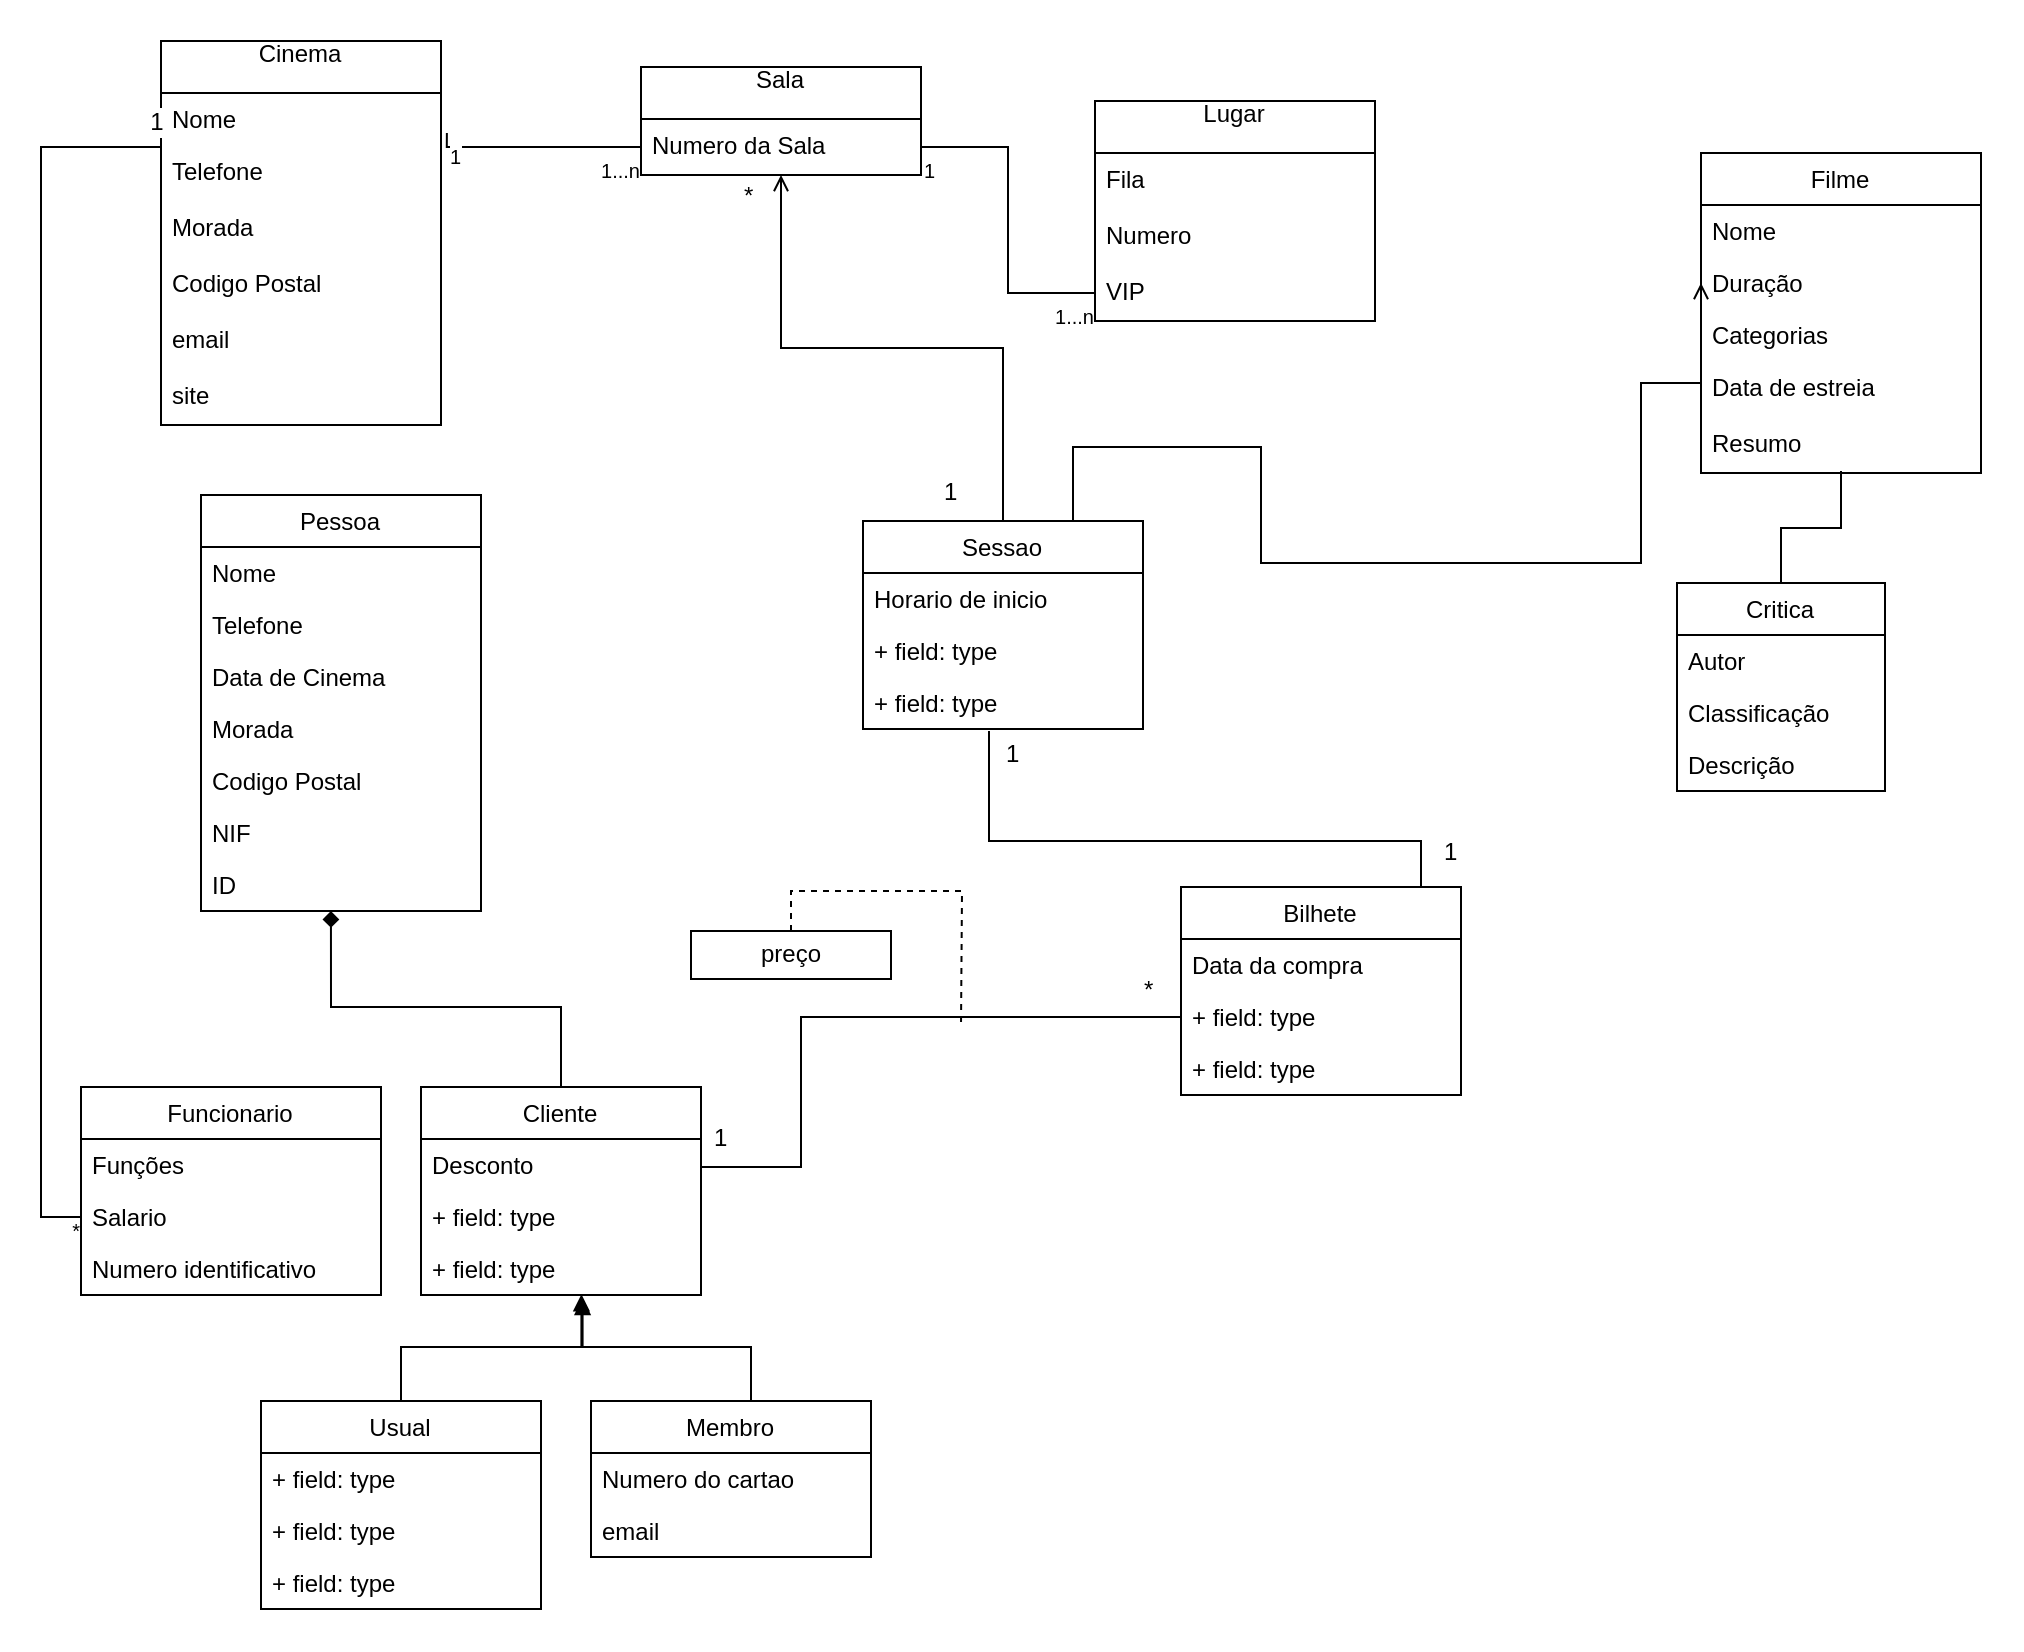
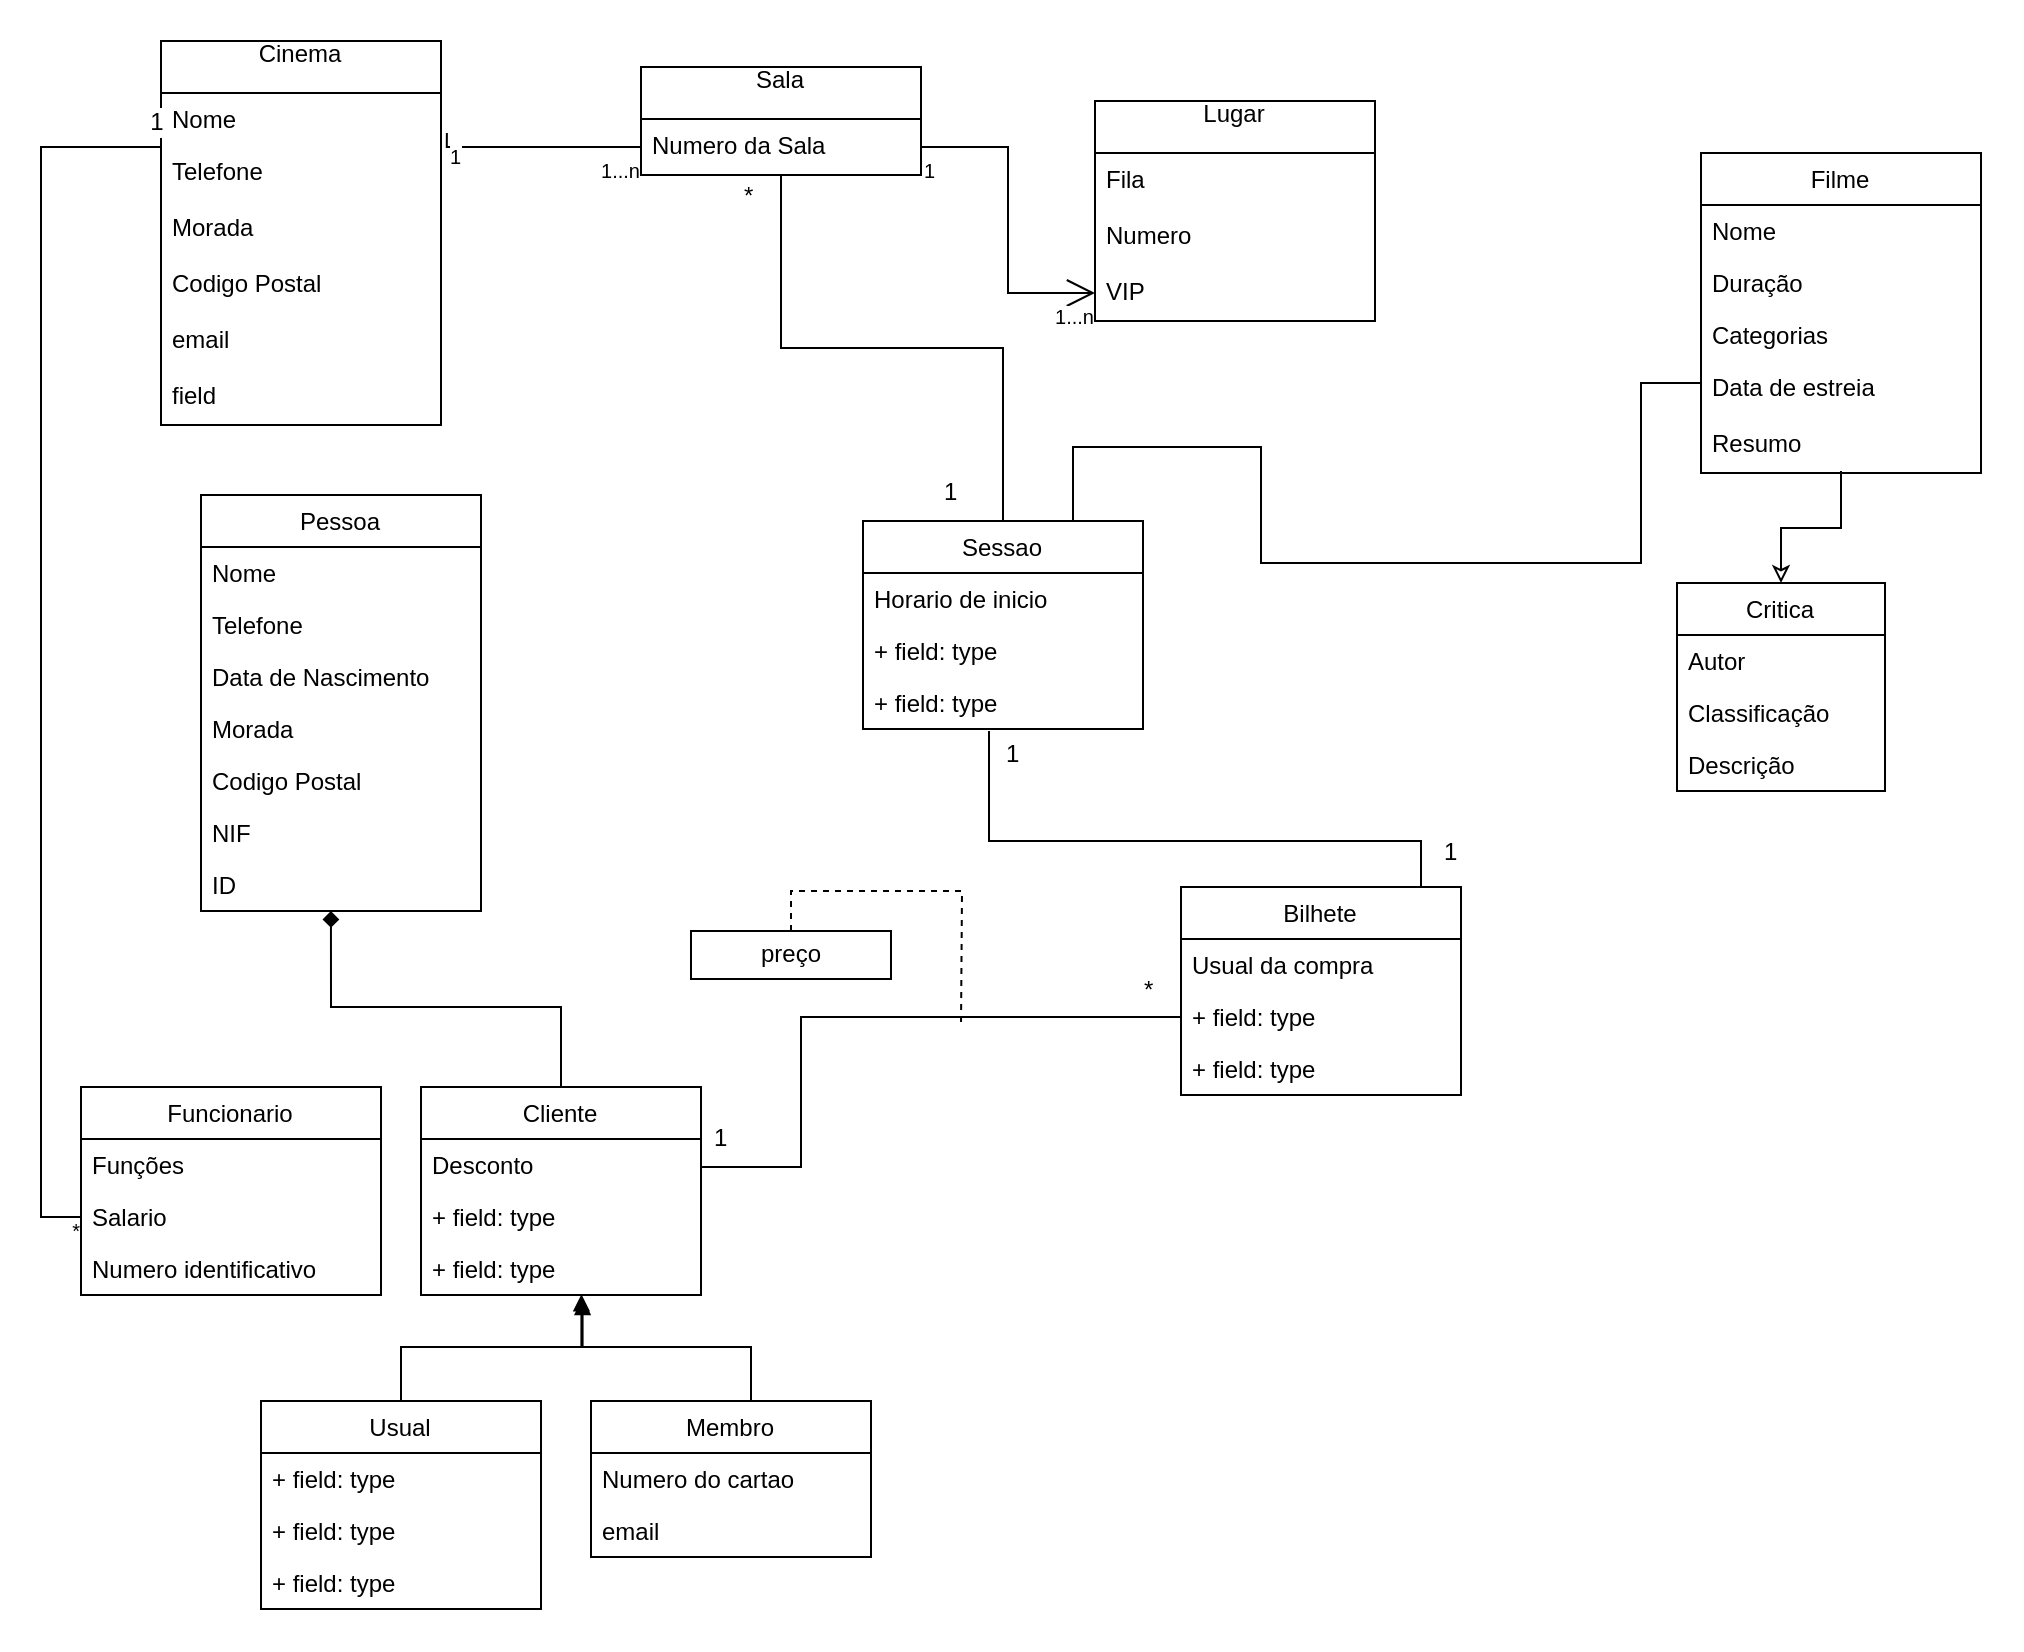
edge "Sessao" -> "Sala": arrowhead open -> none
edge "Sessao" -> "Duração": arrowhead open -> none
edge "Numero da Sala" -- "VIP": arrowhead none -> open
node "site": label "site" -> "field"
edge "Filme" -- "Critica": arrowhead none -> classic
node "Data de Cinema": label "Data de Cinema" -> "Data de Nascimento"
node "Data da compra": label "Data da compra" -> "Usual da compra"
